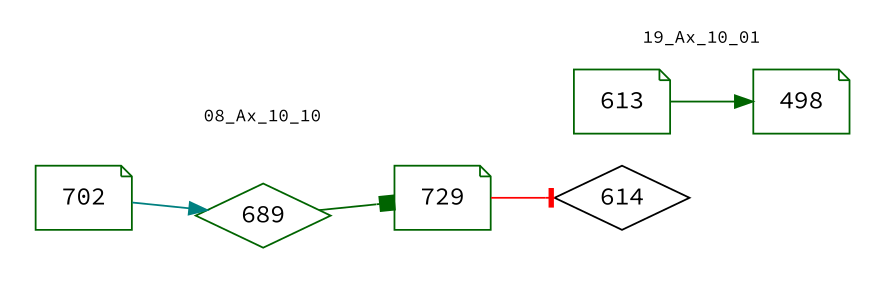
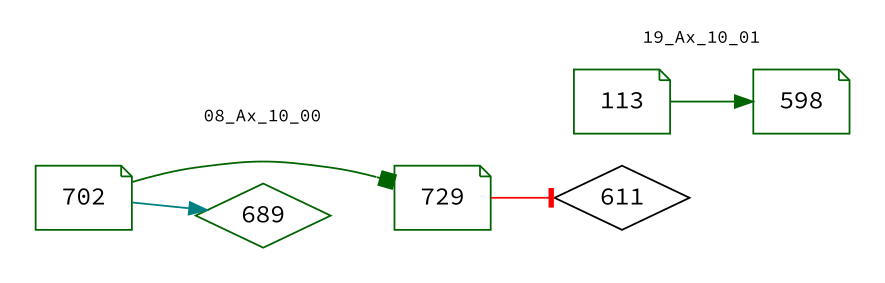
node "613": label "613" -> "113"
node "498": label "498" -> "598"
cluster "08_Ax_10_10": label "08_Ax_10_10" -> "08_Ax_10_00"
node "614": label "614" -> "611"
edge "689" -> "729": now "702" -> "729"
